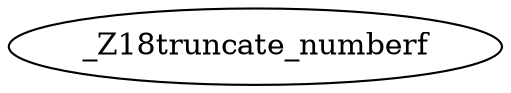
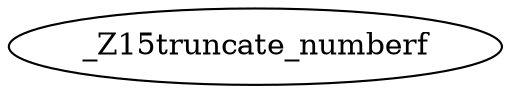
node "_Z18truncate_numberf": label "_Z18truncate_numberf" -> "_Z15truncate_numberf"
